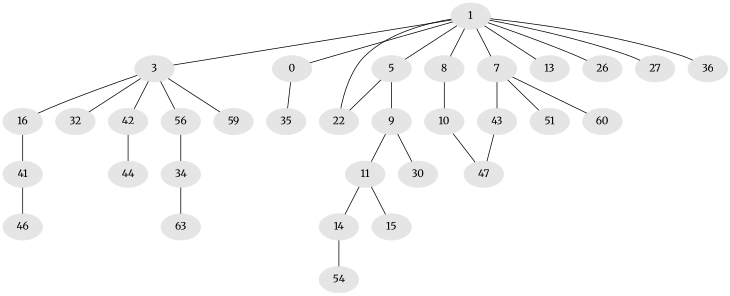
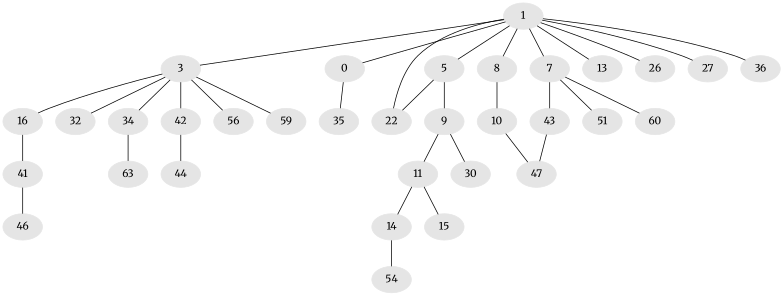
edge "56" -- "34": now "3" -- "34"
